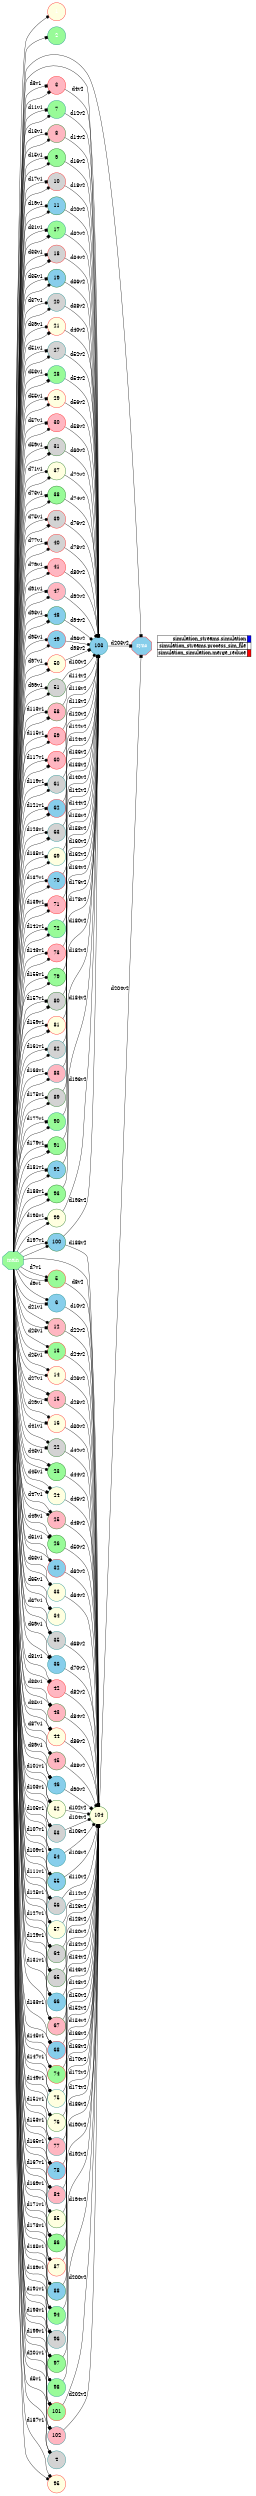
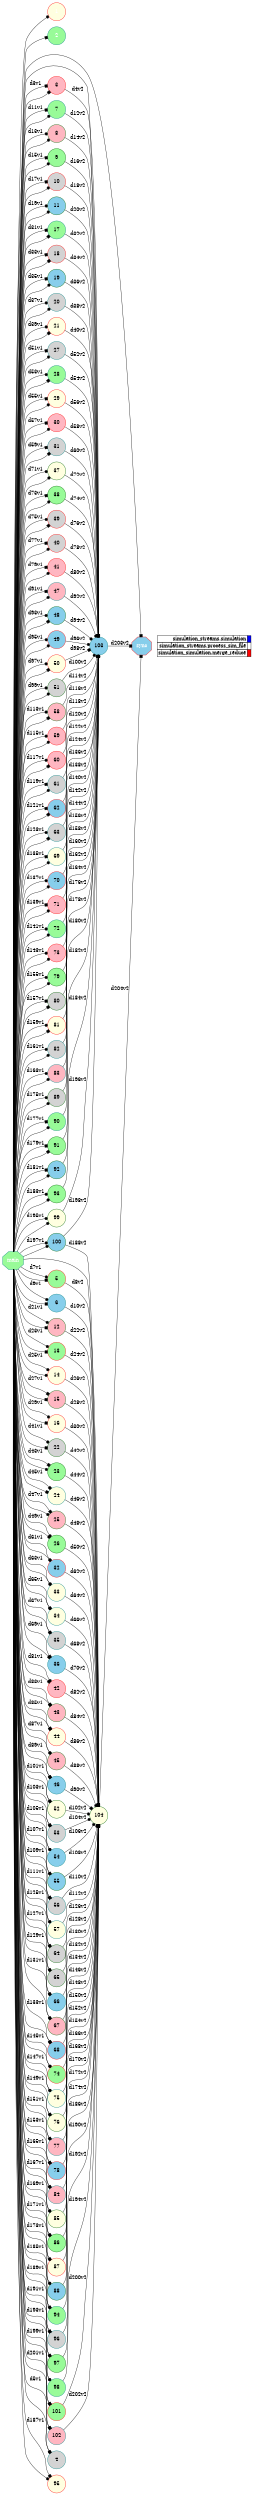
node "31": color darkgreen -> teal
edge "34" -> "104": added, label "d66v2"
